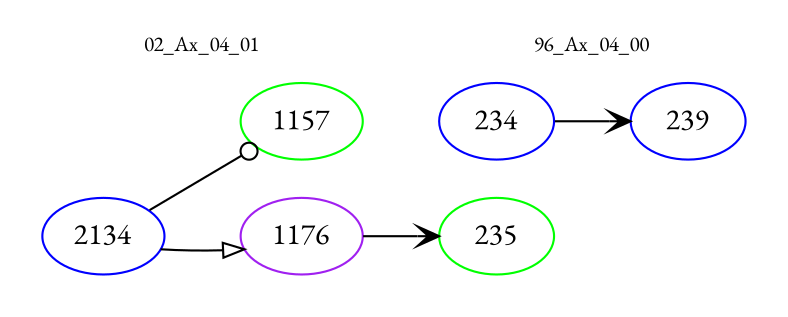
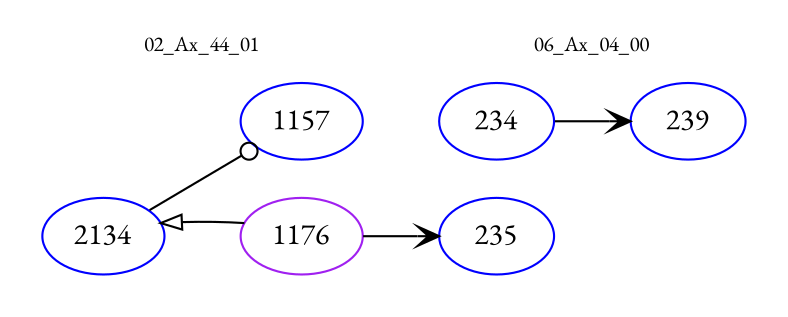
cluster "02_Ax_04_01": label "02_Ax_04_01" -> "02_Ax_44_01"
cluster "96_Ax_04_00": label "96_Ax_04_00" -> "06_Ax_04_00"
node "1157": color green -> blue
node "235": color green -> blue
edge "2134" -> "1176": reversed
